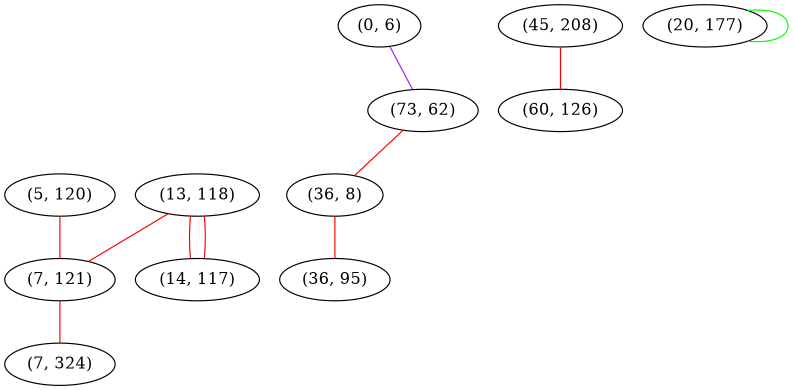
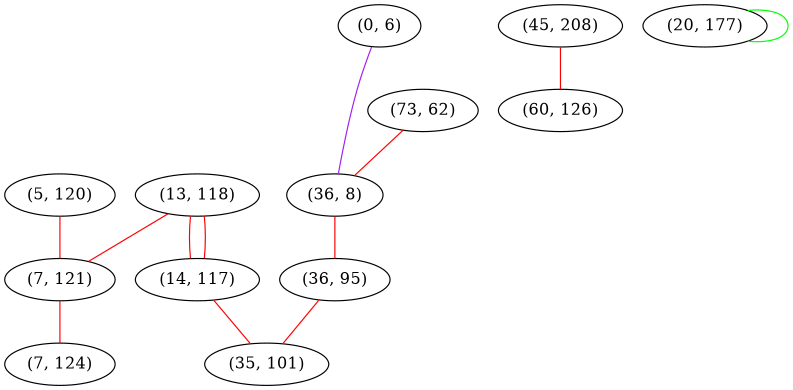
edge "(0, 6)" -- "(73, 62)": now "(0, 6)" -- "(36, 8)"
node "(7, 324)": label "(7, 324)" -> "(7, 124)"
node "(35, 101)": added
